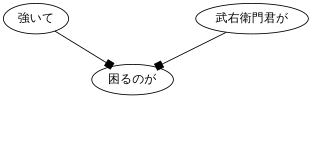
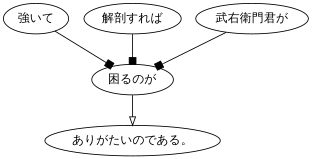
node "解剖すれば": added
node "ありがたいのである。": added
